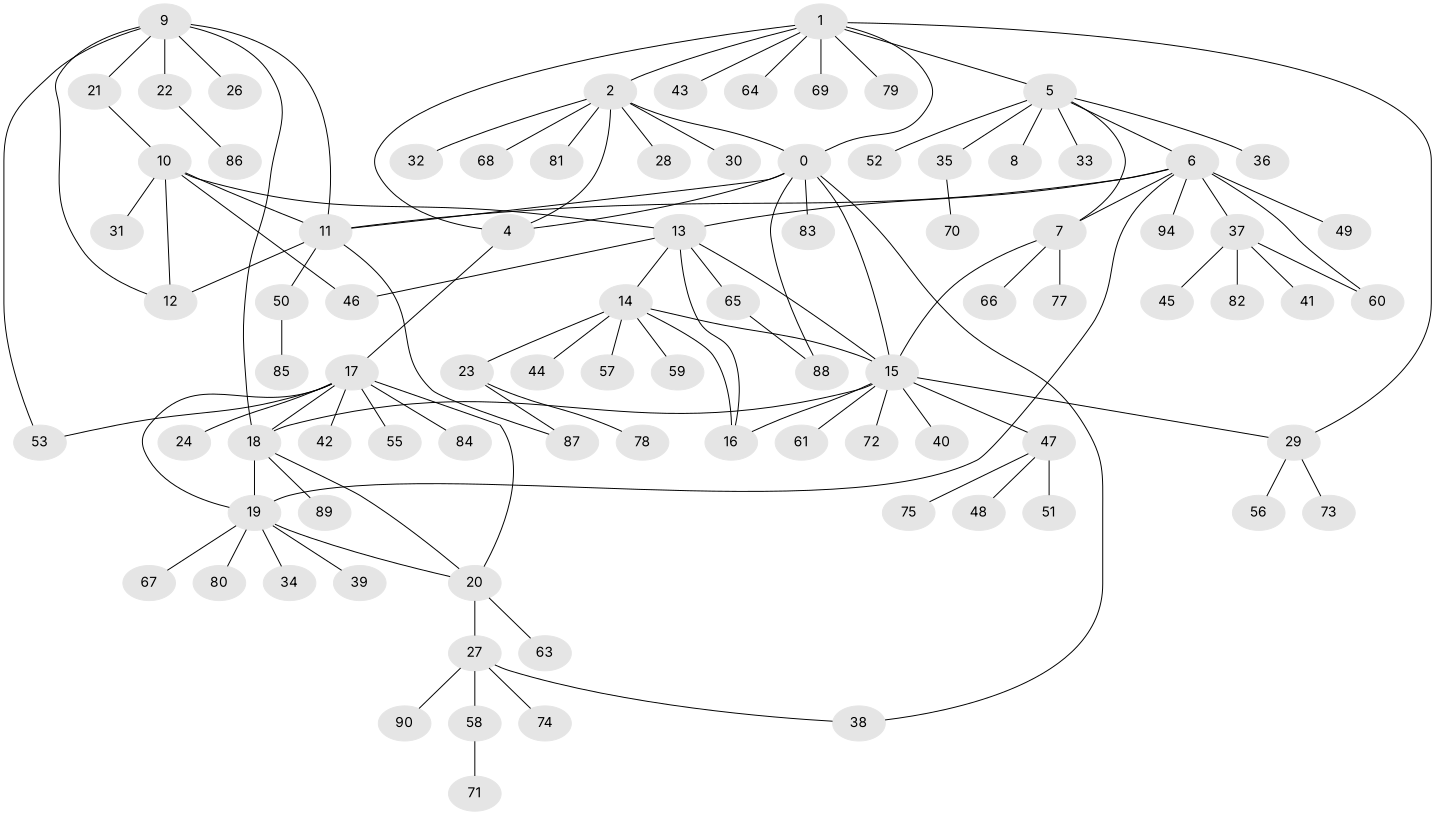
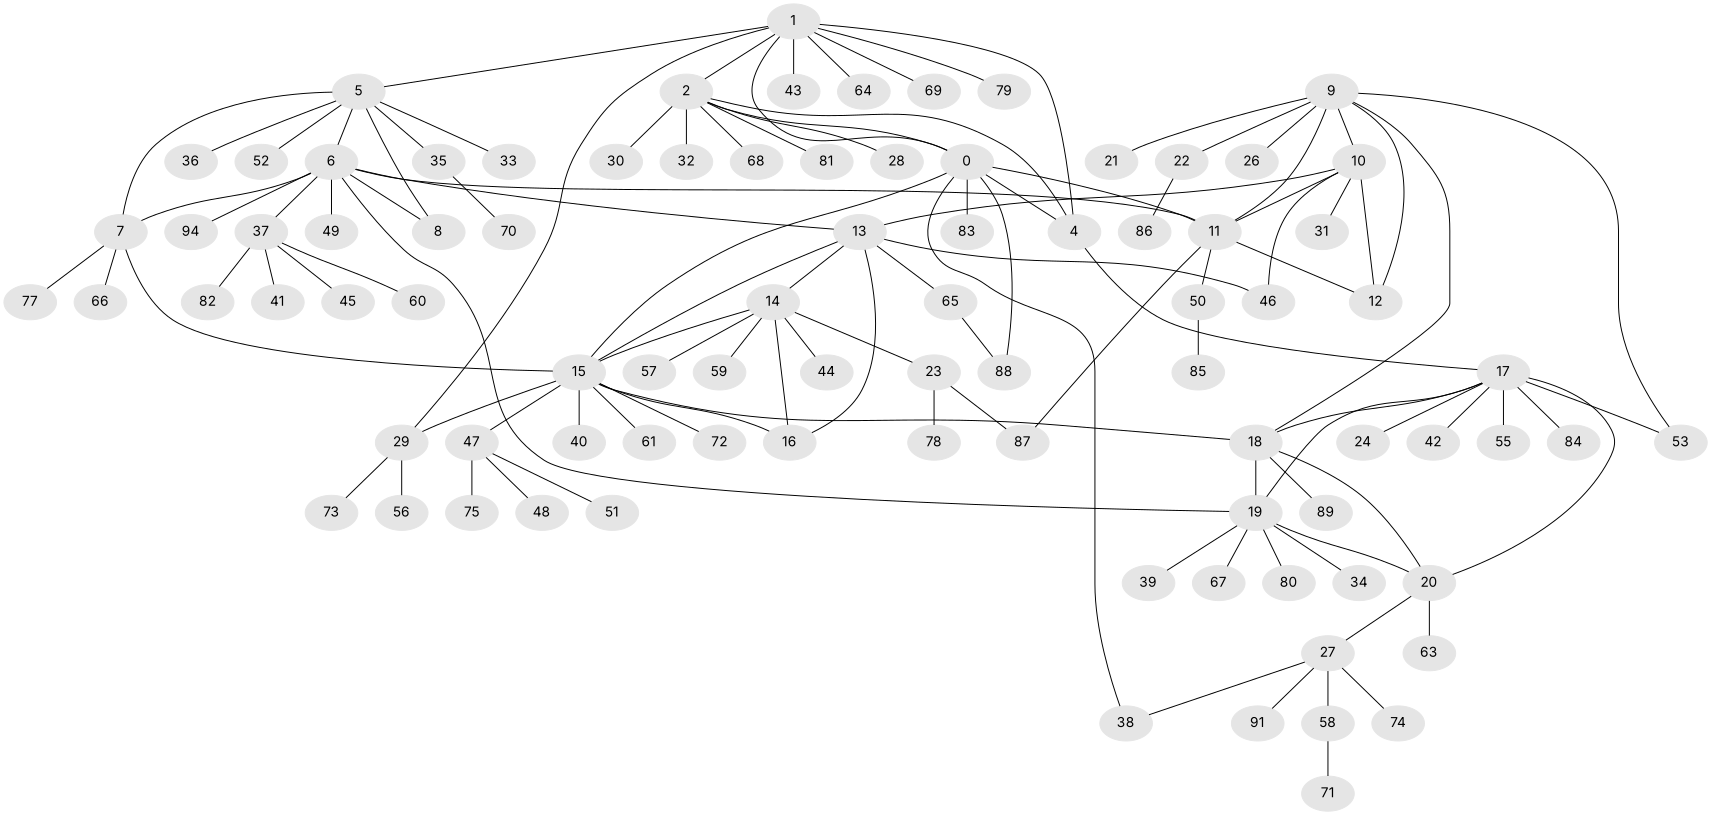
edge "21" -- "10": now "9" -- "10"
edge "6" -- "60": now "6" -- "8"
node "90": label "90" -> "91"
